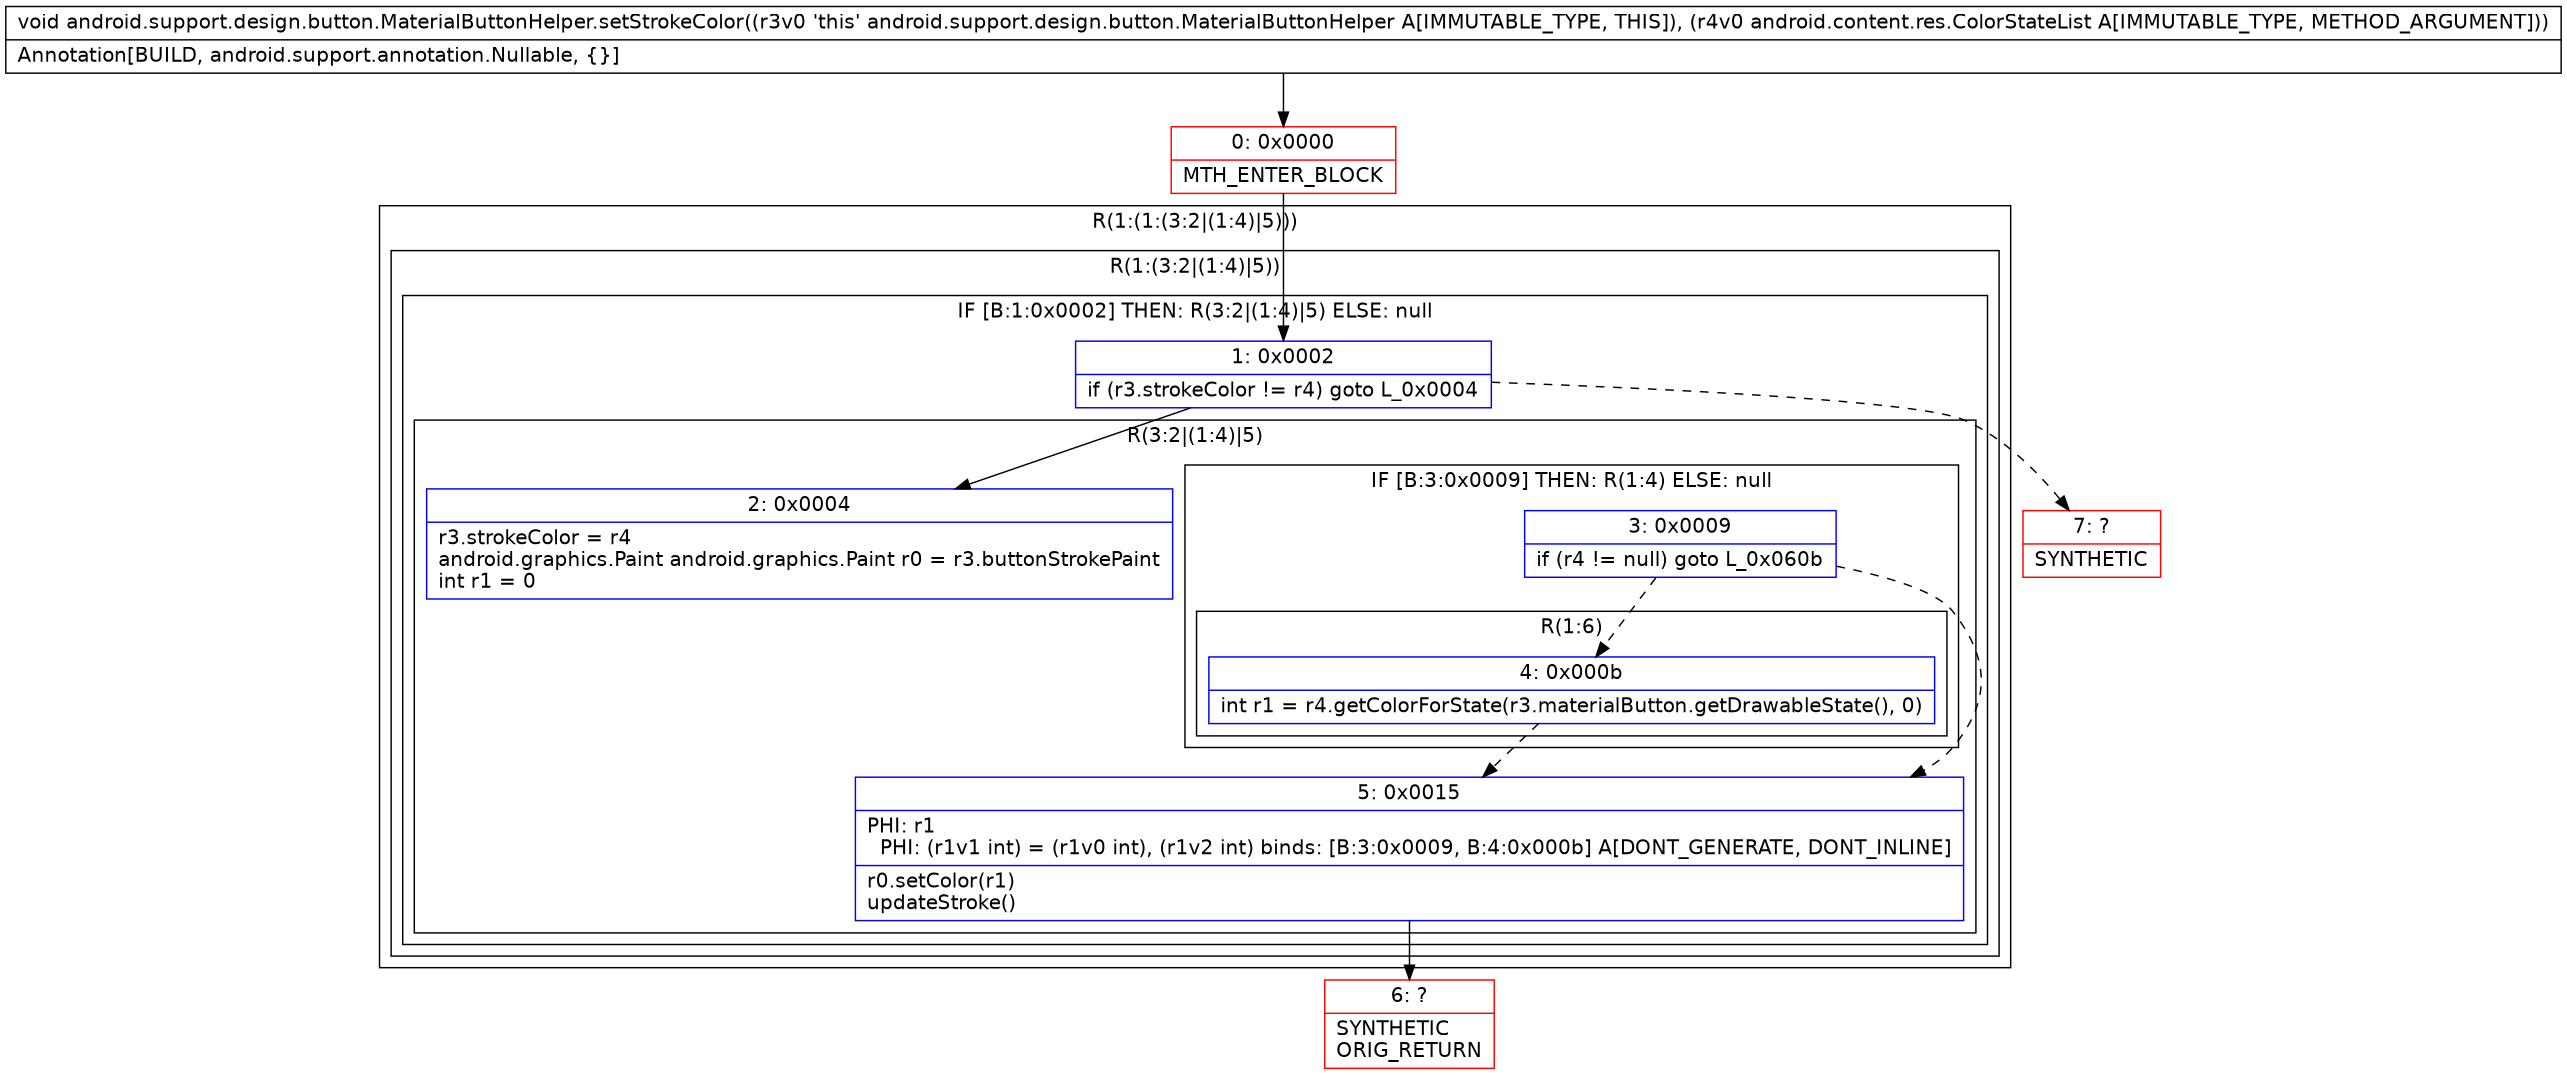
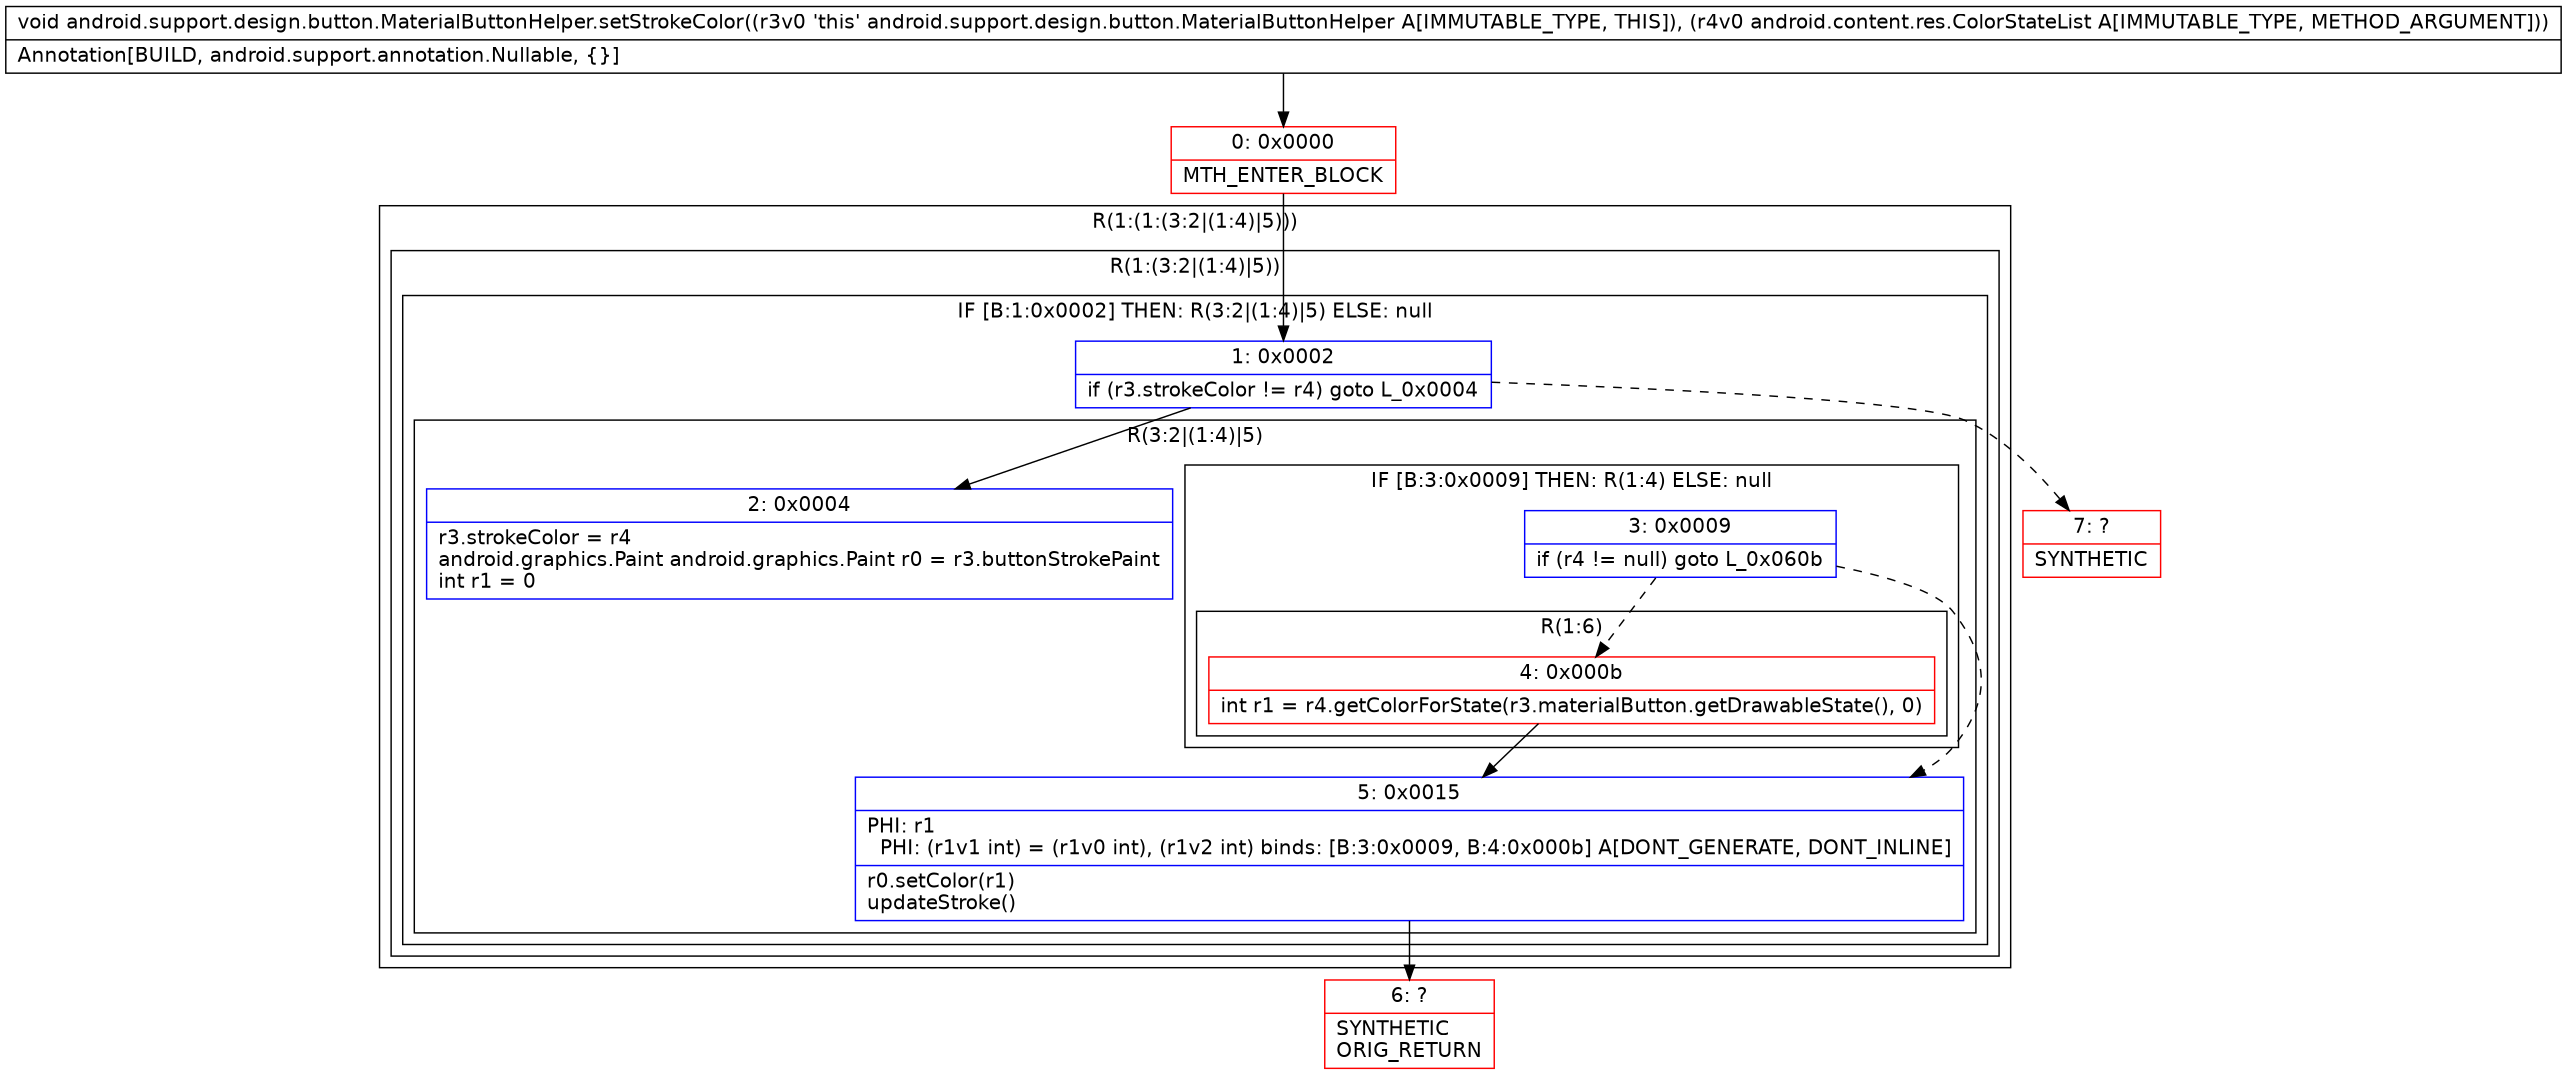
node "4: 0x000b": color blue -> red
edge "4: 0x000b" -> "5: 0x0015": style dashed -> solid
